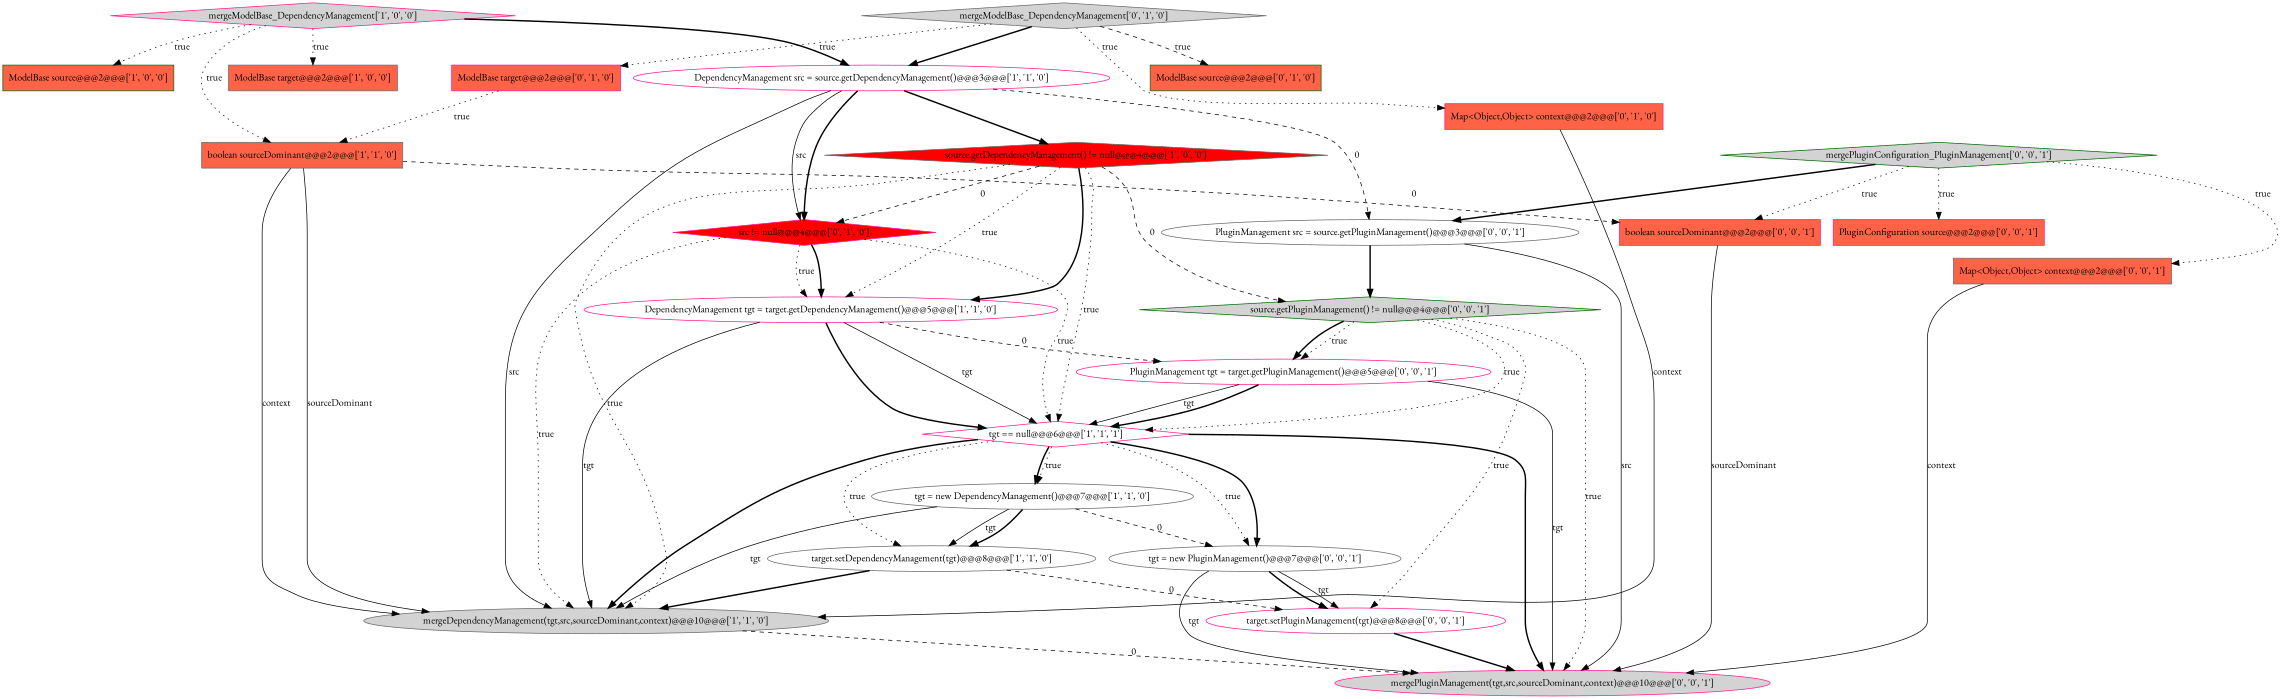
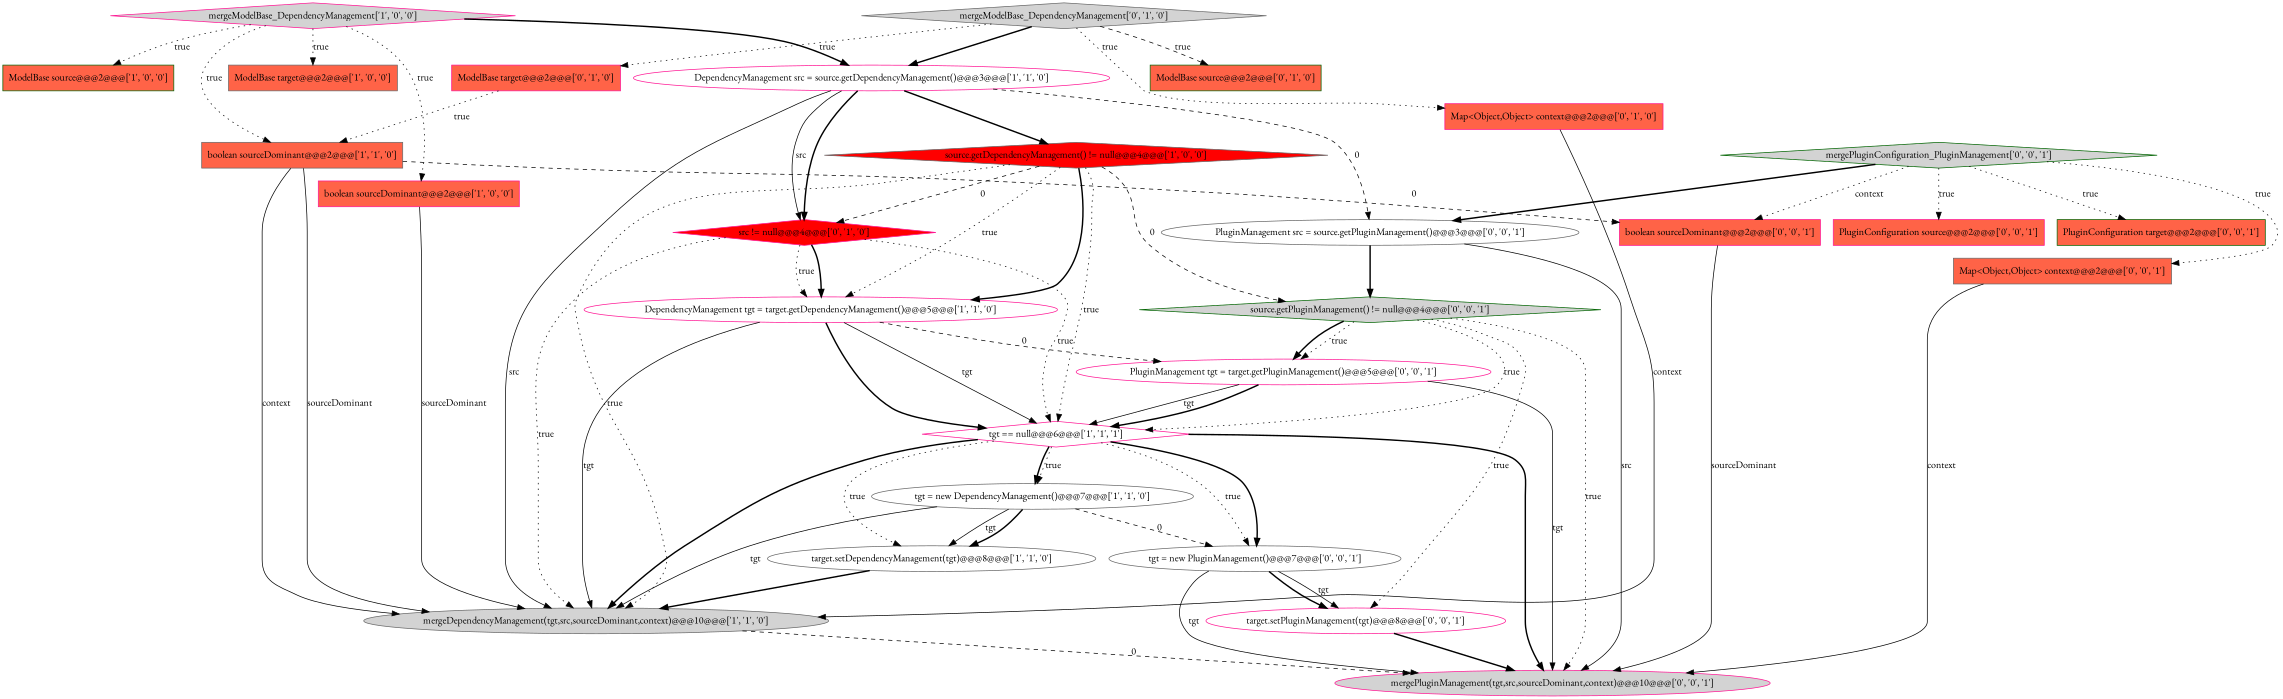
node "boolean sourceDominant@@@2@@@['1', '0', '0']": added
edge "mergePluginConfiguration_PluginManagement['0', '0', '1']" -> "boolean sourceDominant@@@2@@@['0', '0', '1']": label "true" -> "context"
node "PluginConfiguration target@@@2@@@['0', '0', '1']": added
edge "target.setDependencyManagement(tgt)@@@8@@@['1', '1', '0']" -> "target.setPluginManagement(tgt)@@@8@@@['0', '0', '1']": removed, label "0"
